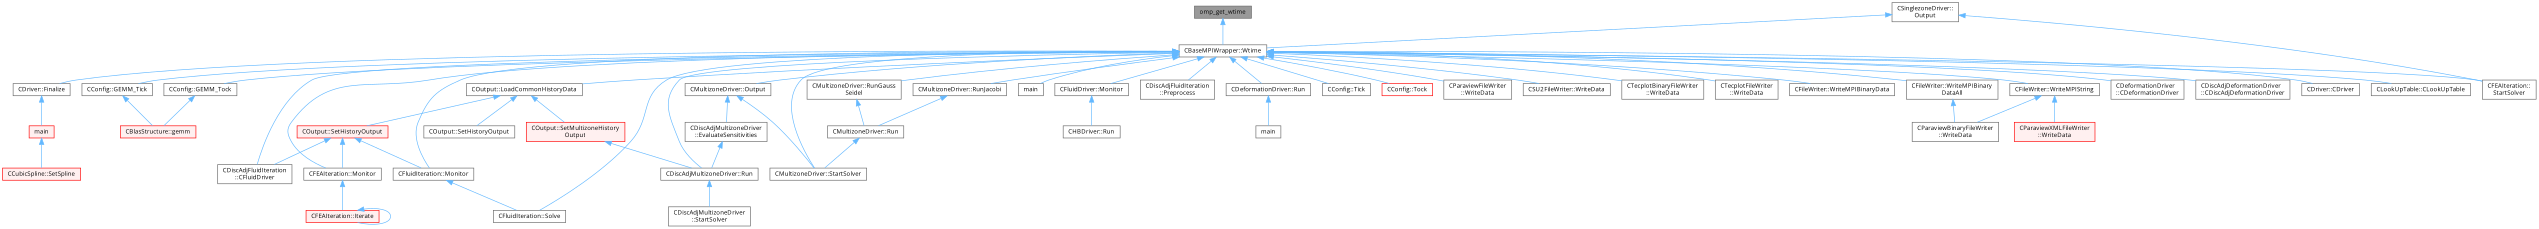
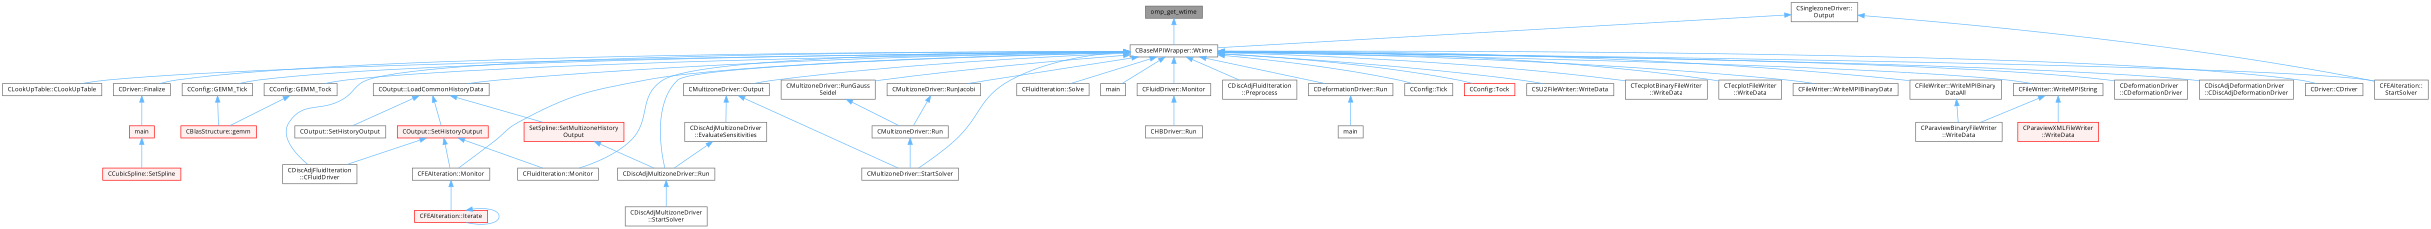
node "CParaviewFileWriter ::WriteData": removed
node "COutput::SetMultizoneHistory Output": label "COutput::SetMultizoneHistory Output" -> "SetSpline::SetMultizoneHistory Output"
edge "CFluidIteration::Solve" -> "CFluidIteration::Monitor": removed
